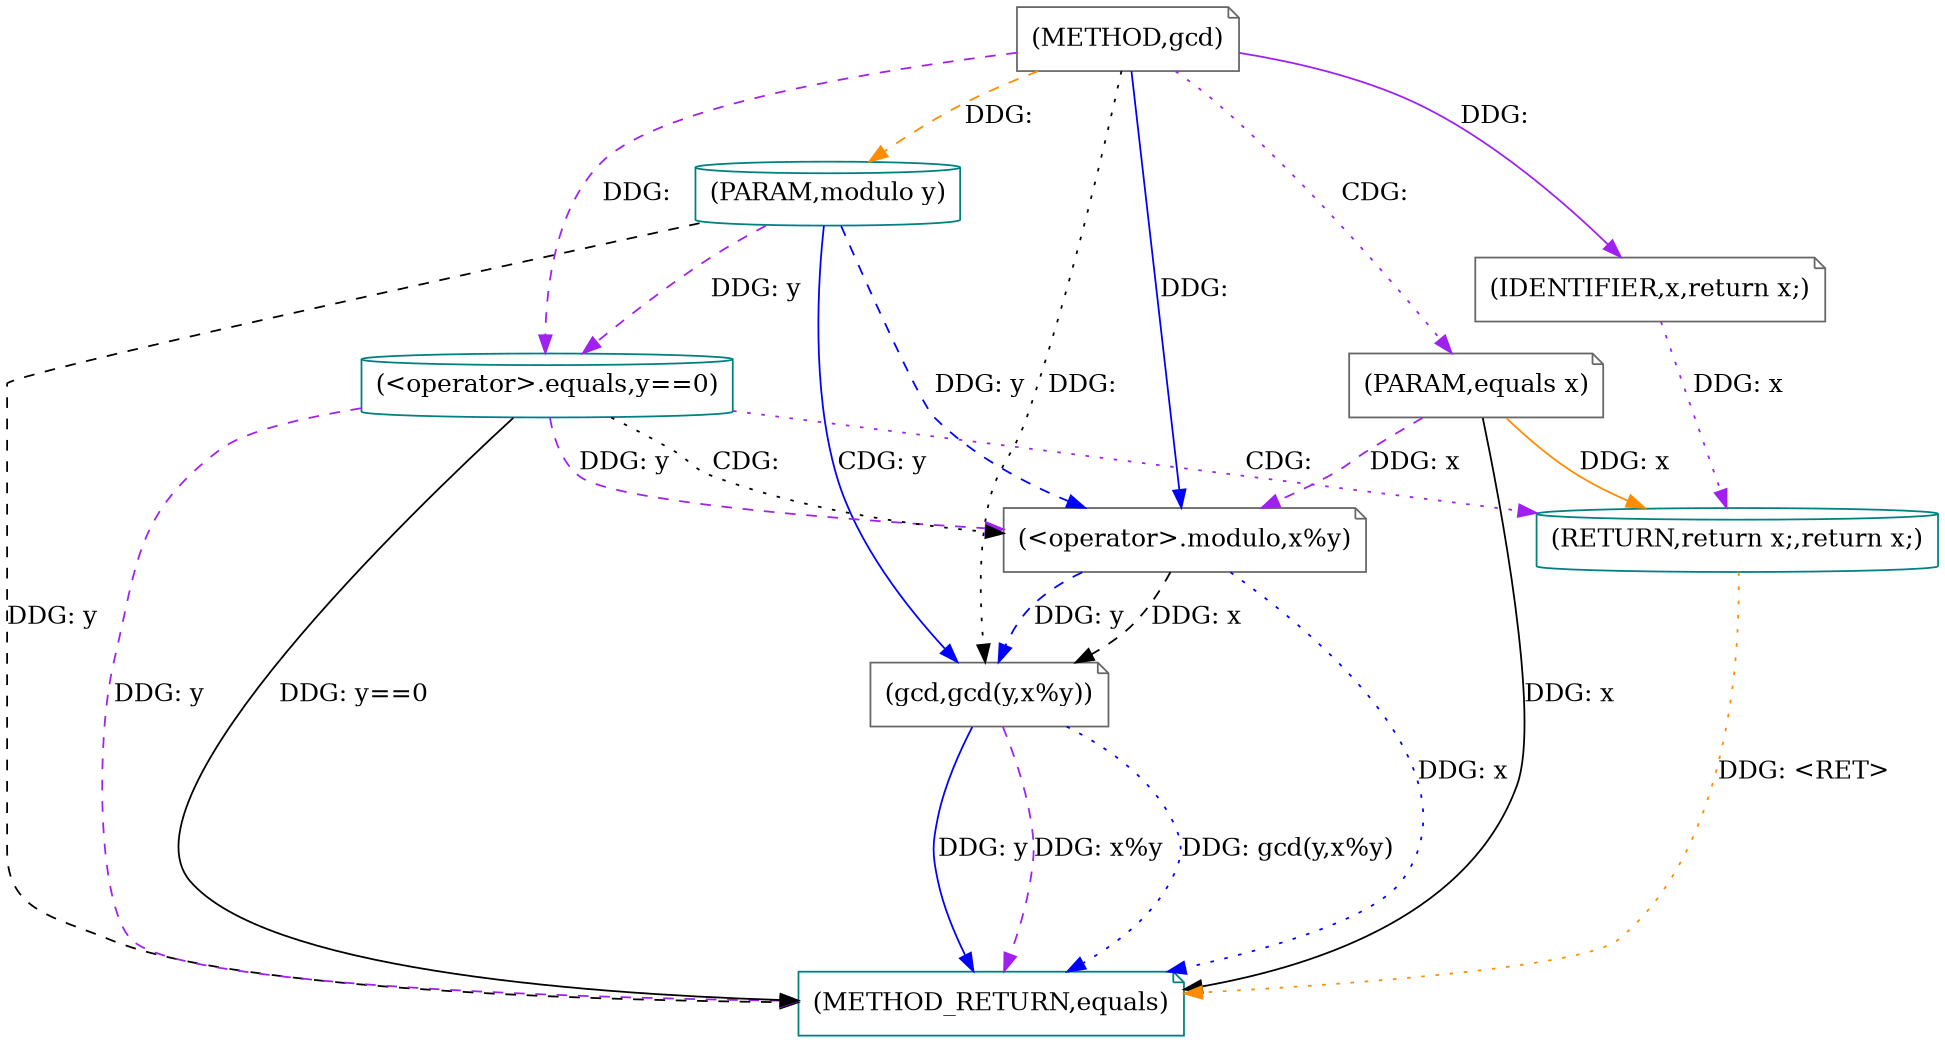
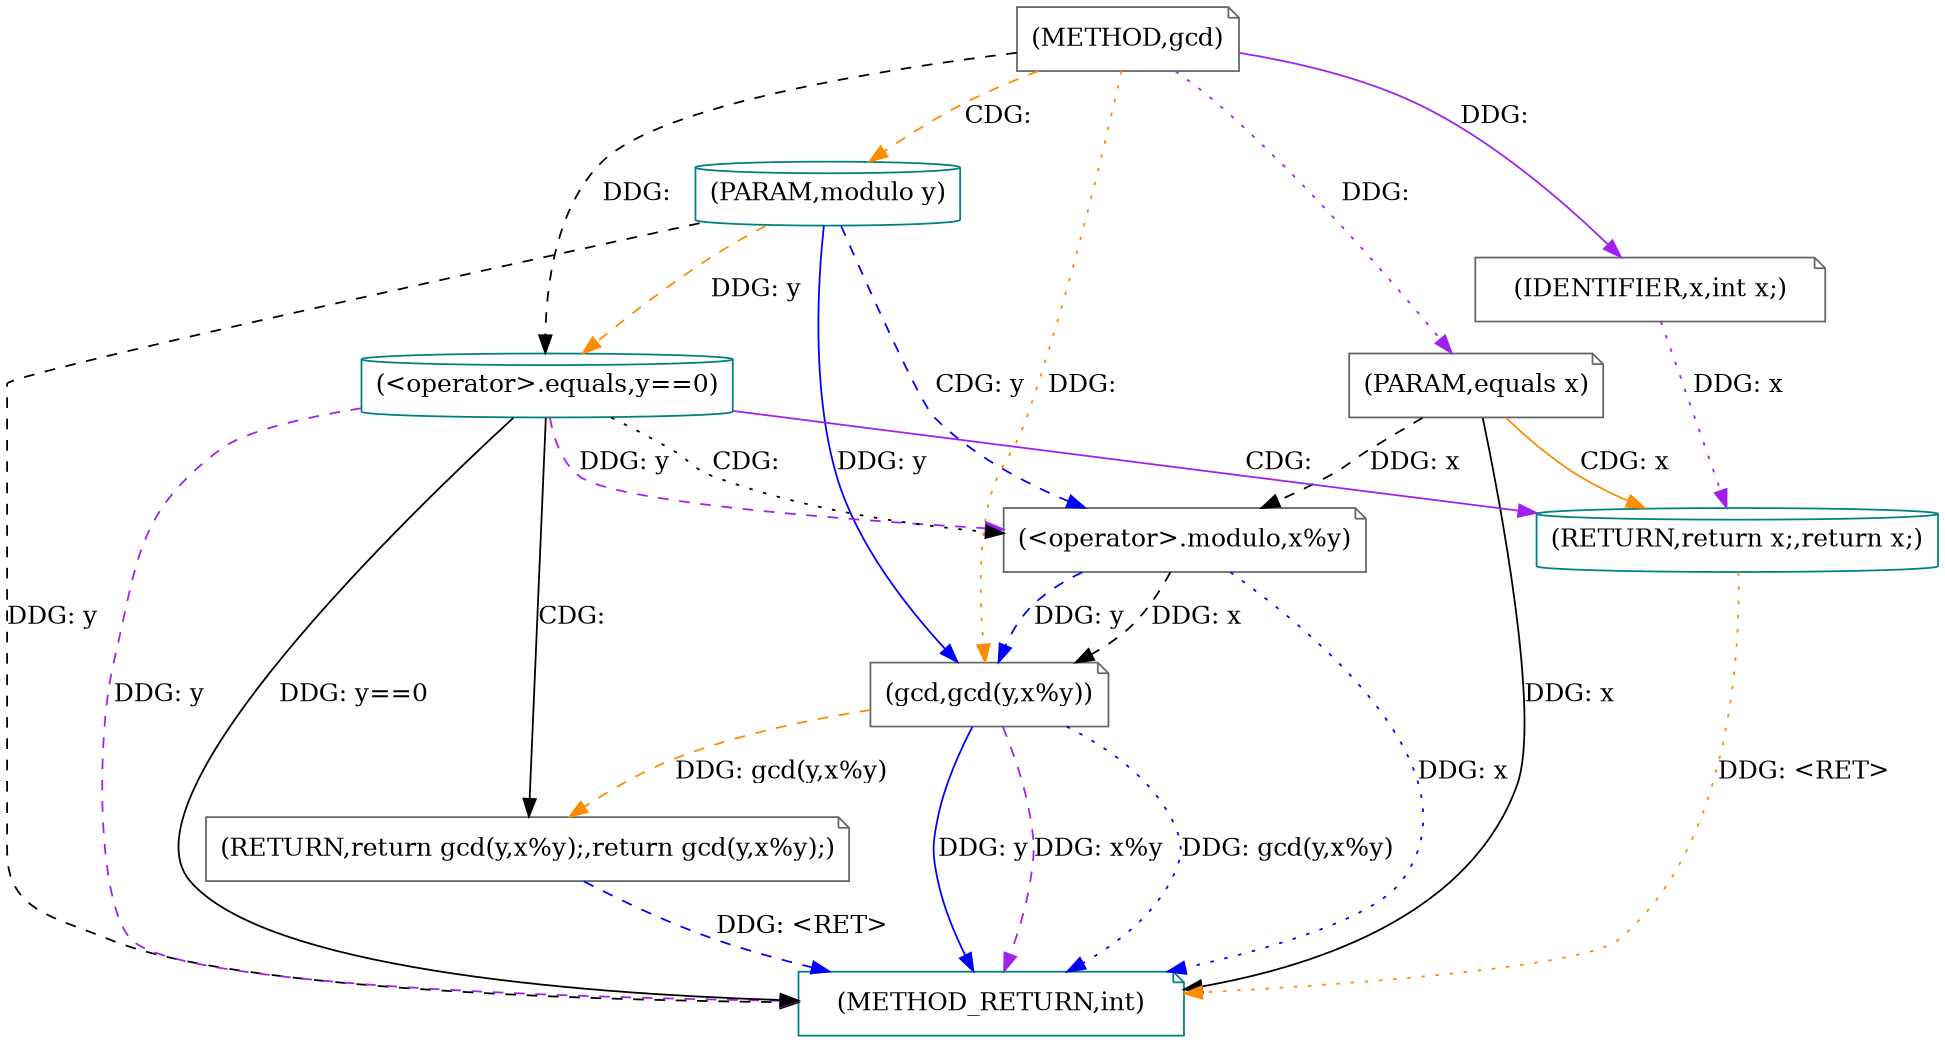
edge "(METHOD,gcd)" -> "(<operator>.equals,y==0)": color purple -> black
edge "(METHOD,gcd)" -> "(PARAM,modulo y)": label "DDG: " -> "CDG: "
edge "(METHOD,gcd)" -> "(PARAM,equals x)": label "CDG: " -> "DDG: "
edge "(PARAM,modulo y)" -> "(<operator>.equals,y==0)": color purple -> darkorange
edge "(METHOD,gcd)" -> "(<operator>.modulo,x%y)": removed, label "DDG:"
node "(IDENTIFIER,x,return x;)": label "(IDENTIFIER,x,return x;)" -> "(IDENTIFIER,x,int x;)"
edge "(METHOD,gcd)" -> "(gcd,gcd(y,x%y))": color black -> darkorange
edge "(PARAM,modulo y)" -> "(<operator>.modulo,x%y)": label "DDG: y" -> "CDG: y"
edge "(<operator>.equals,y==0)" -> "(RETURN,return x;,return x;)": style dotted -> solid
edge "(PARAM,equals x)" -> "(<operator>.modulo,x%y)": color purple -> black
edge "(PARAM,modulo y)" -> "(gcd,gcd(y,x%y))": label "CDG: y" -> "DDG: y"
edge "(PARAM,equals x)" -> "(RETURN,return x;,return x;)": label "DDG: x" -> "CDG: x"
node "(RETURN,return gcd(y,x%y);,return gcd(y,x%y);)": added
node "(METHOD_RETURN,equals)": label "(METHOD_RETURN,equals)" -> "(METHOD_RETURN,int)"
